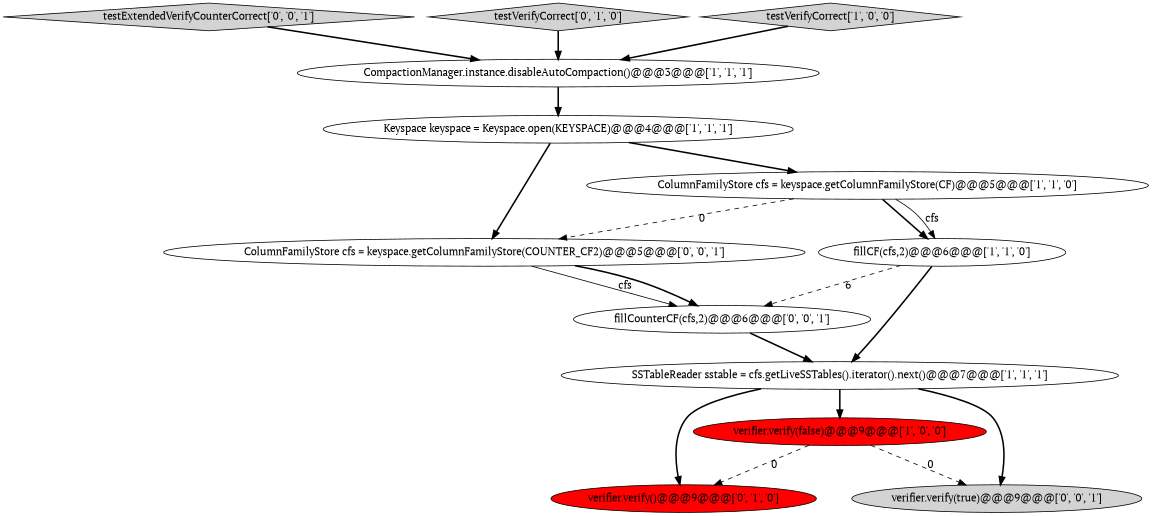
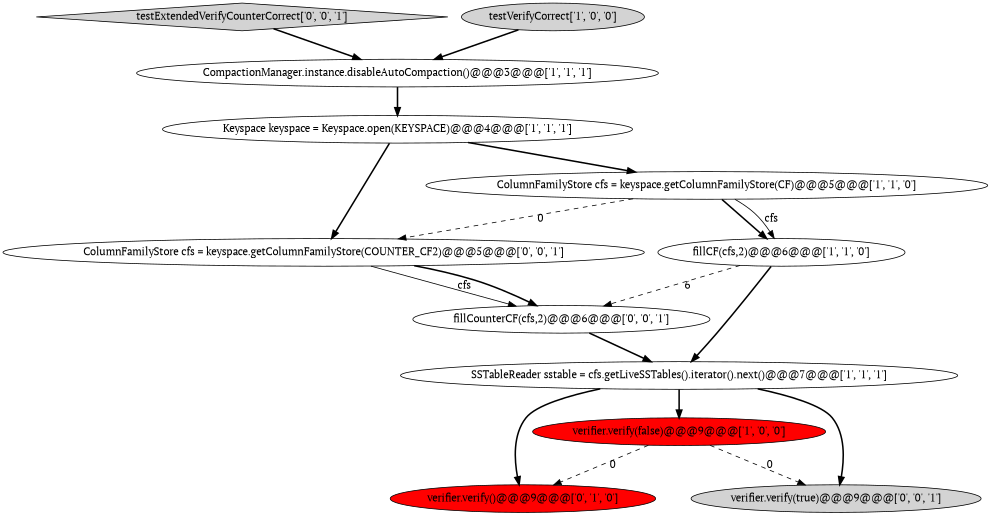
node "testVerifyCorrect['0', '1', '0']": removed
node "testVerifyCorrect['1', '0', '0']": shape diamond -> ellipse
